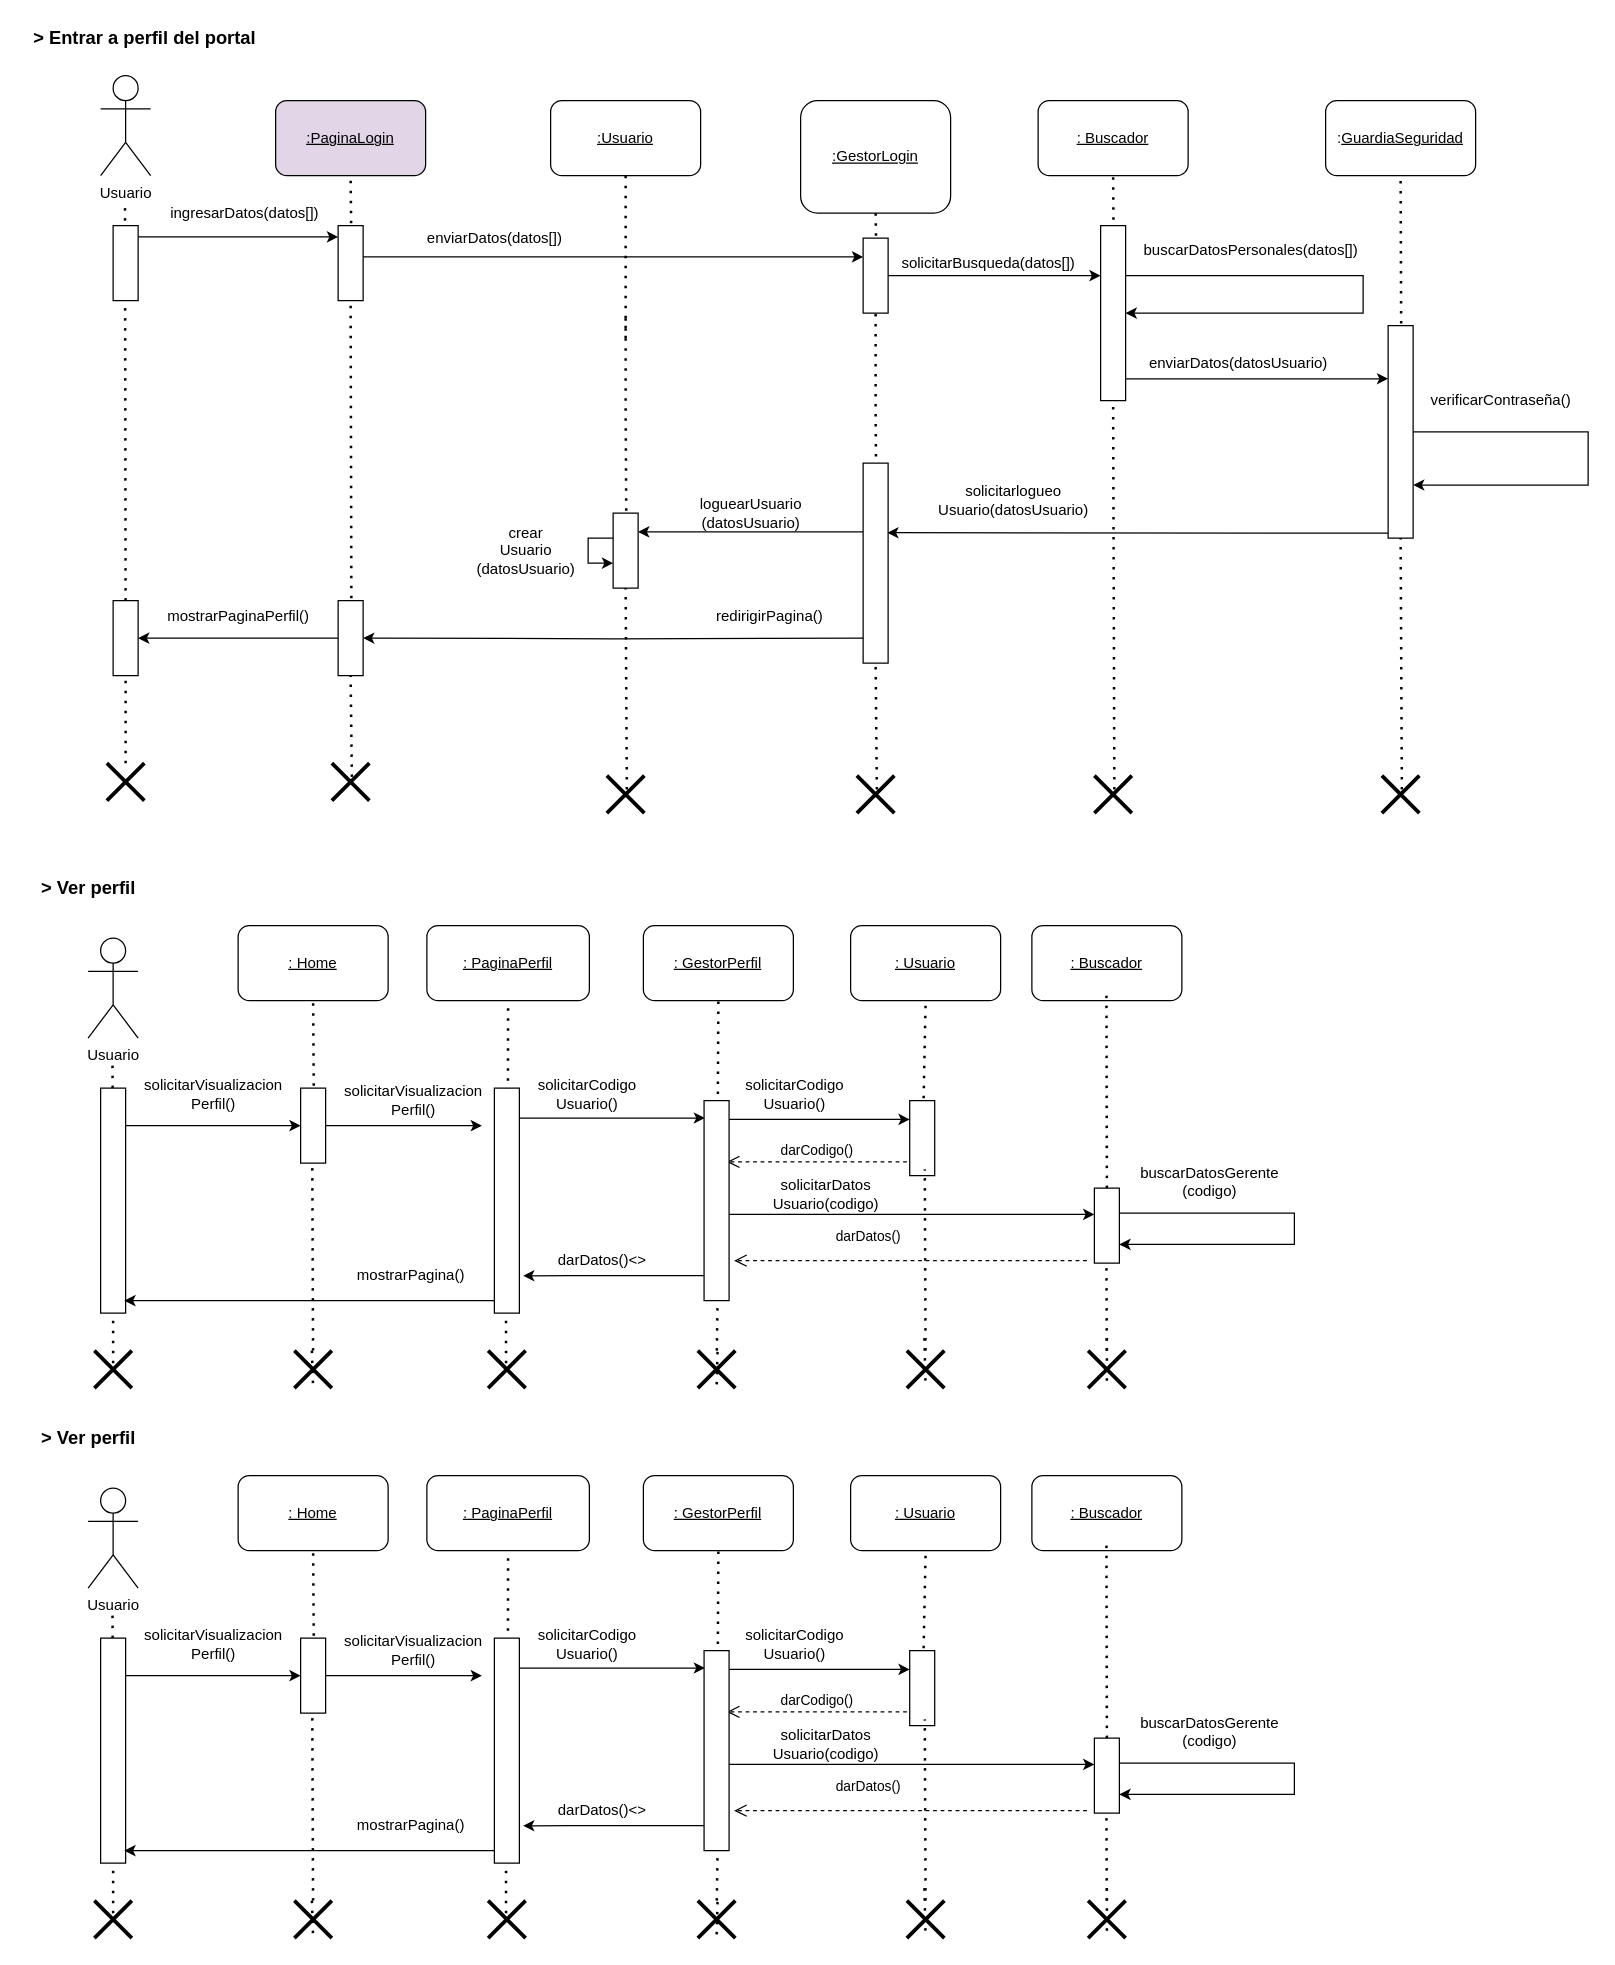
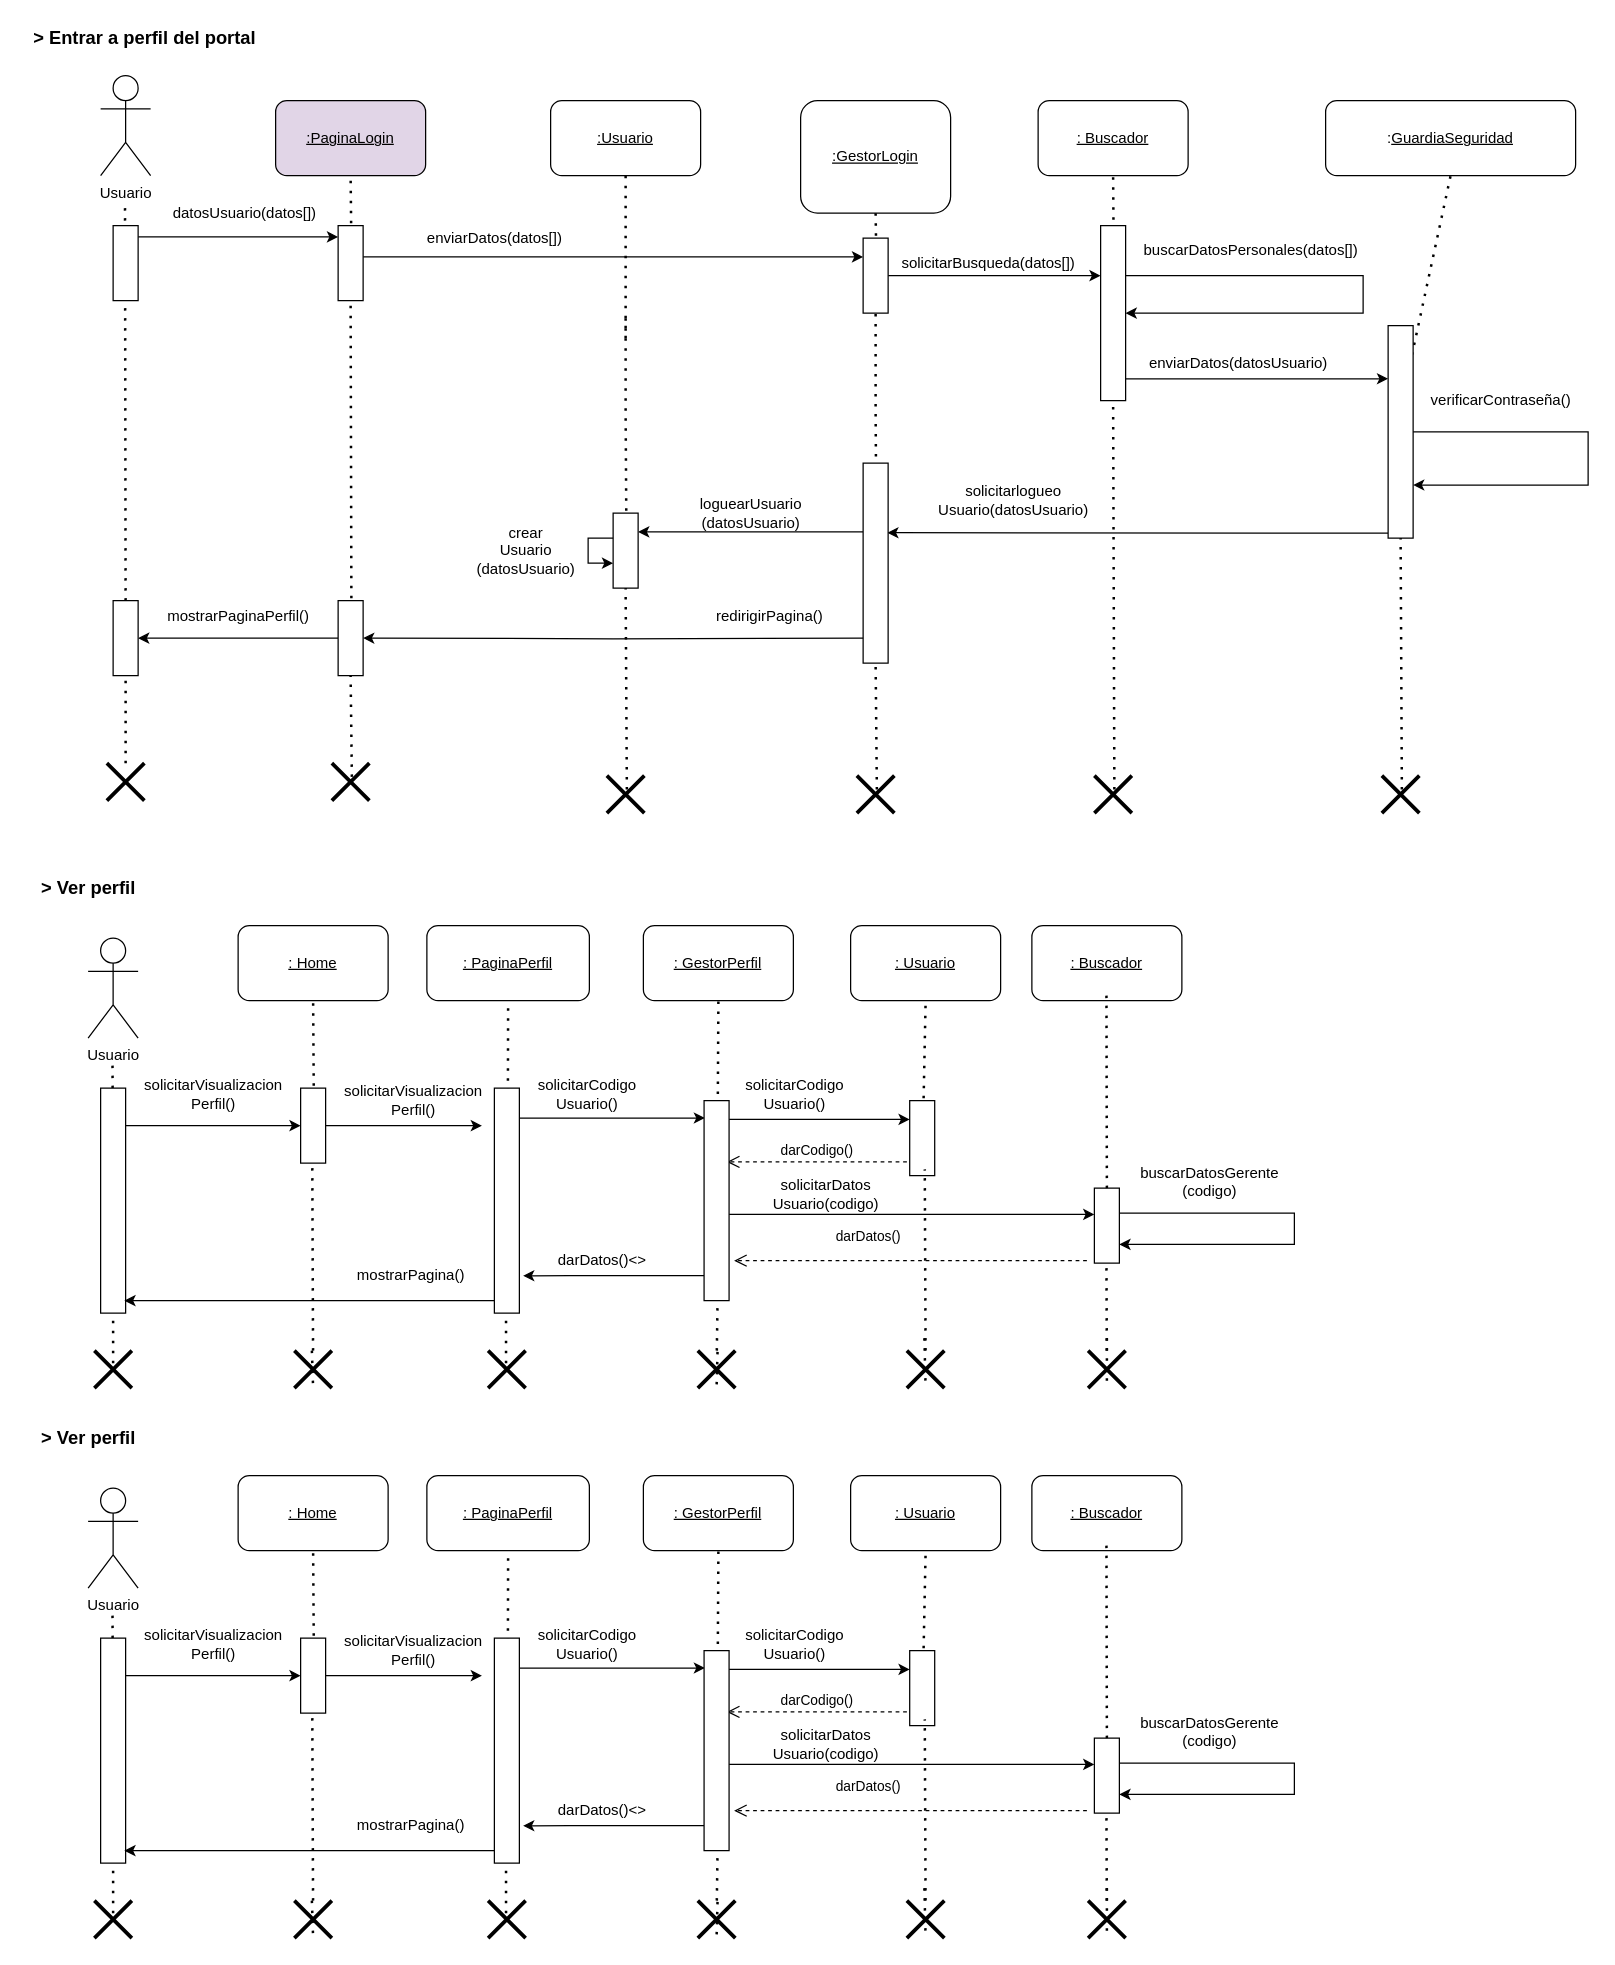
node ":GuardiaSeguridad": size 150x75 -> 250x75
node "ingresarDatos(datos[])": label "ingresarDatos(datos[])" -> "datosUsuario(datos[])"
